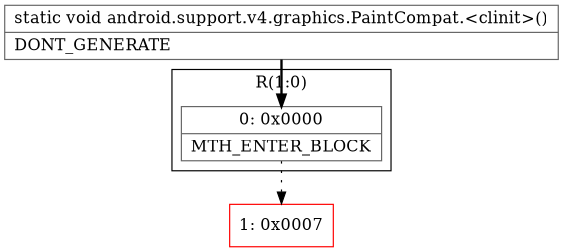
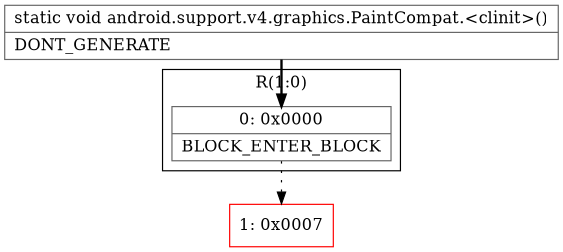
node "0: 0x0000": text "MTH_ENTER_BLOCK" -> "BLOCK_ENTER_BLOCK"
